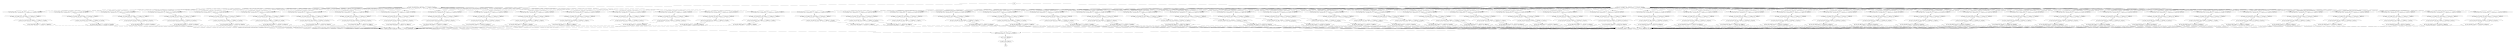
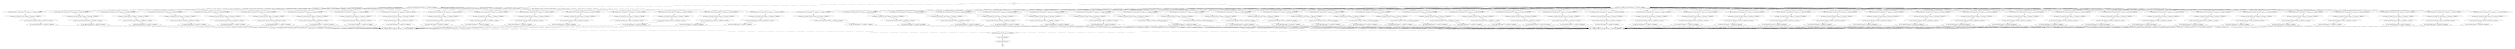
node "map_map_HEP2_MSP1_Digests_s_2_sequence_11_ID0000134": added
